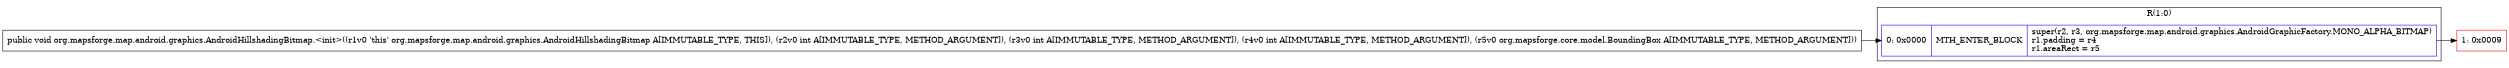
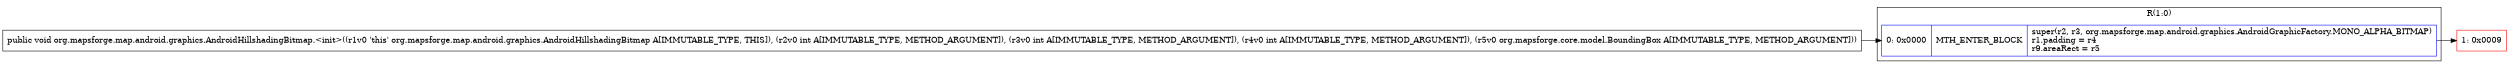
node "0: 0x0000": text "r1.areaRect = r5" -> "r9.areaRect = r5"
